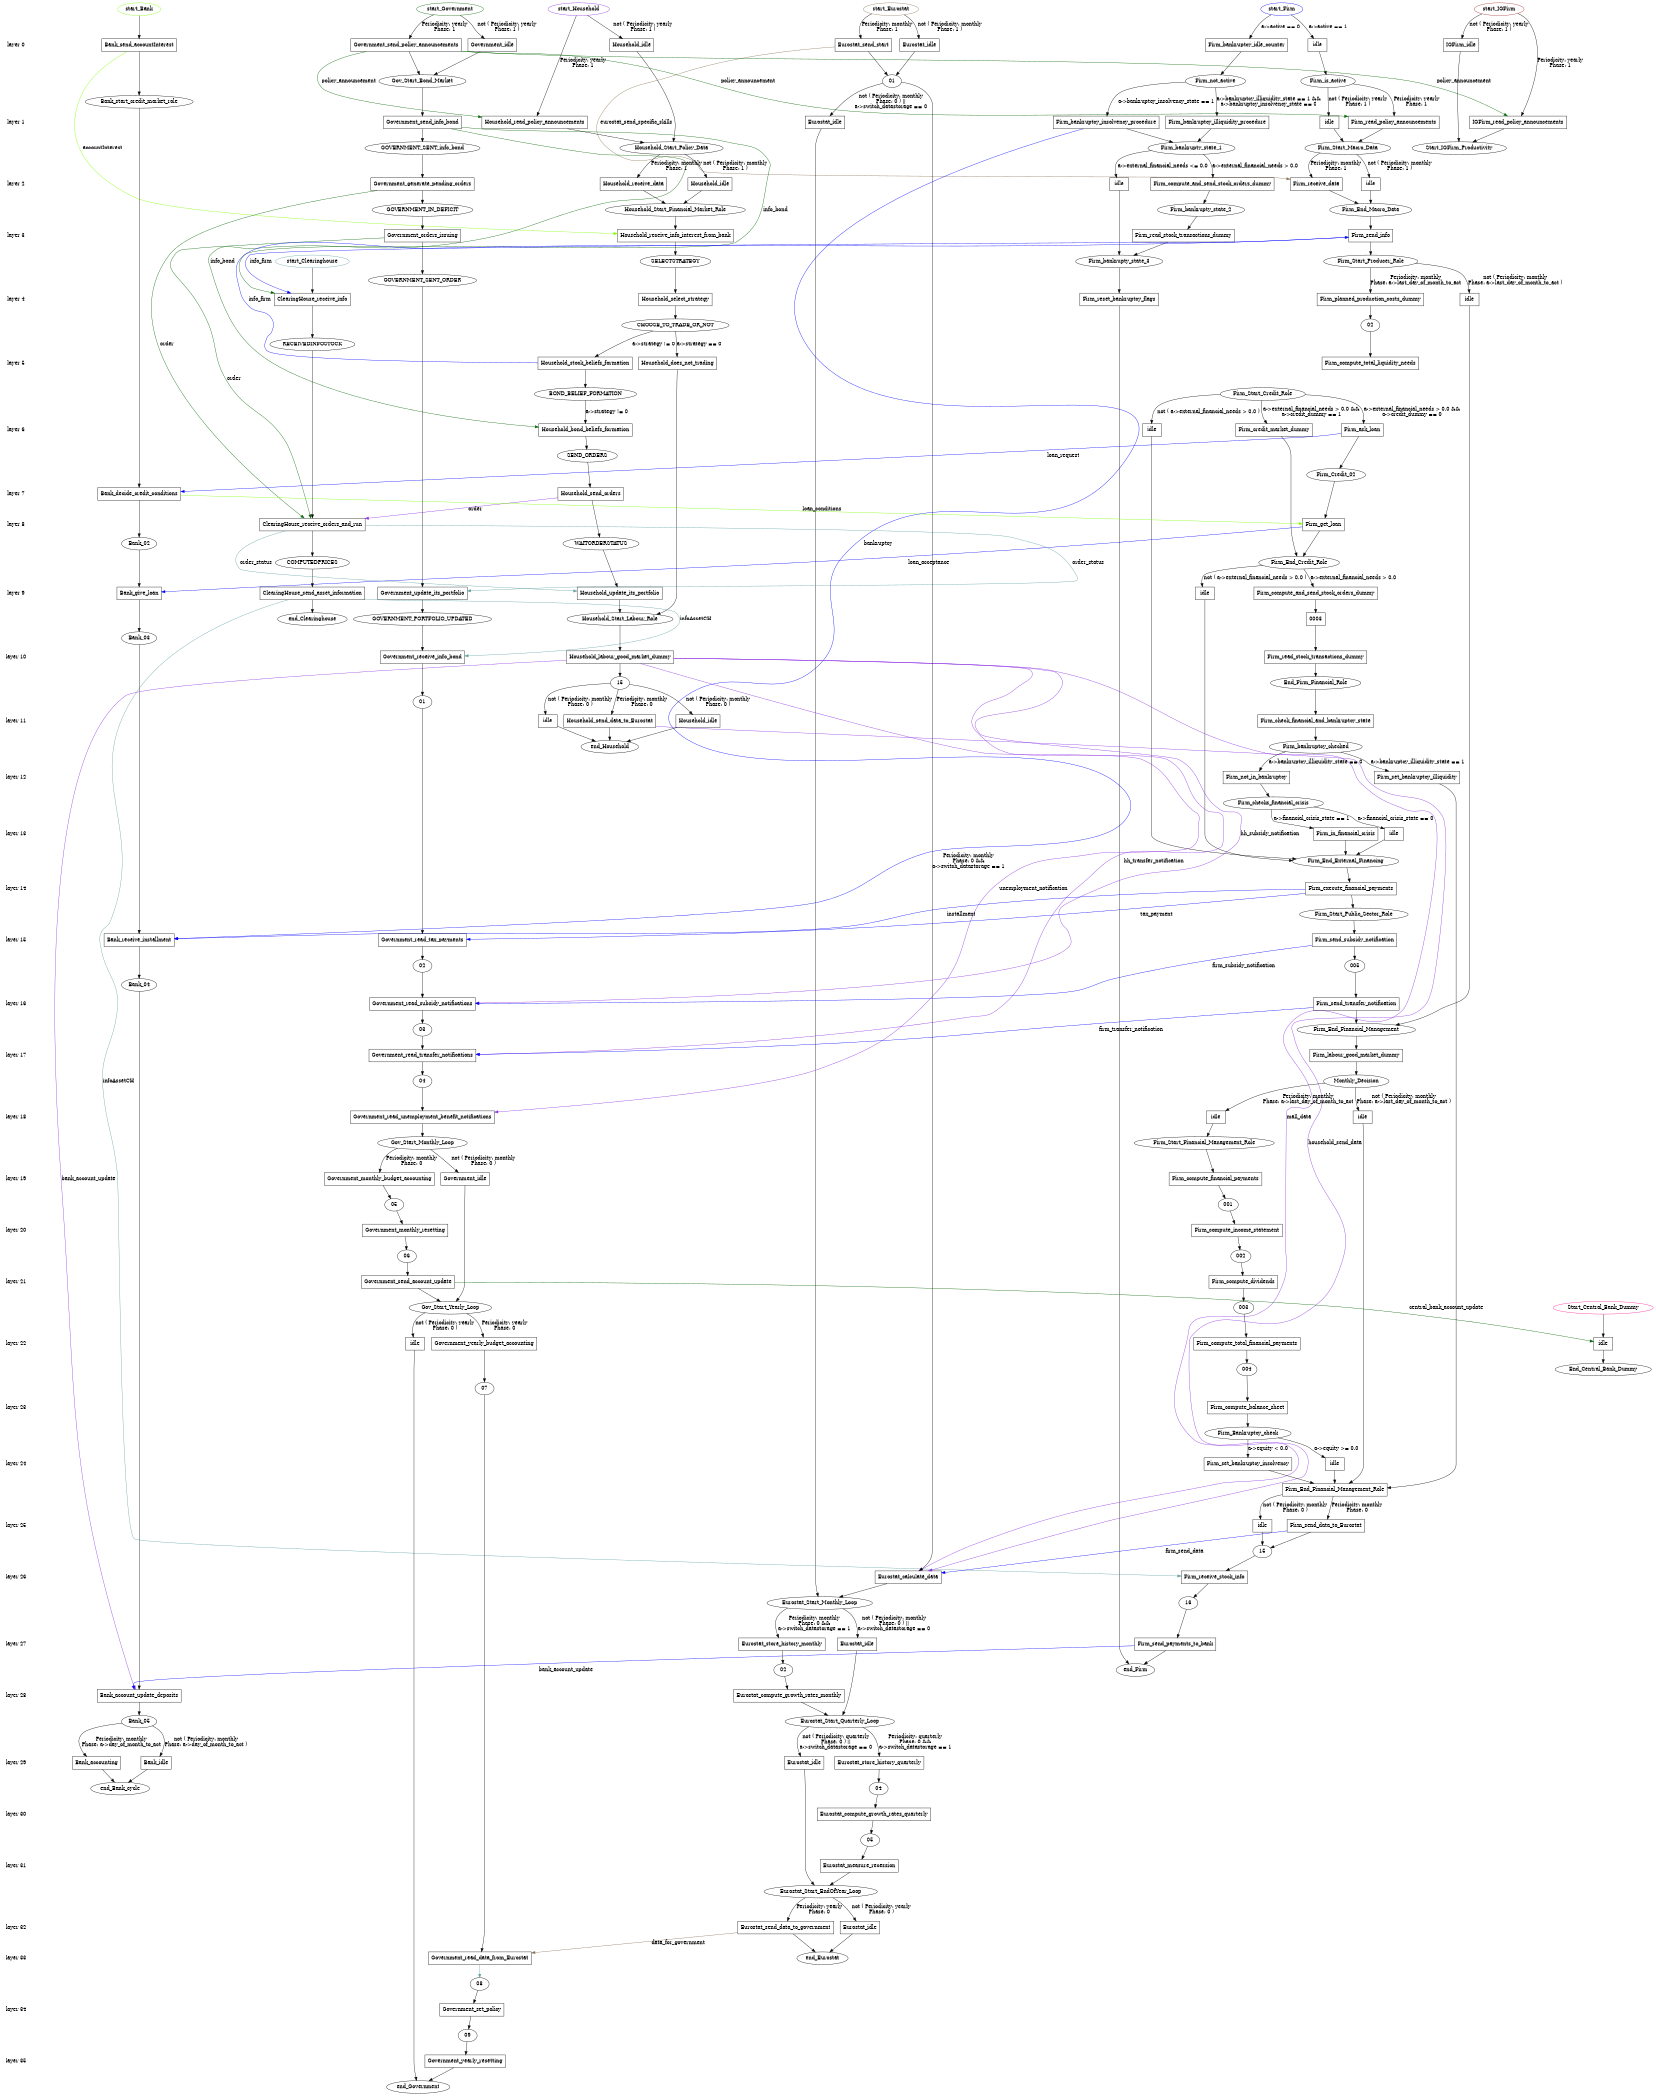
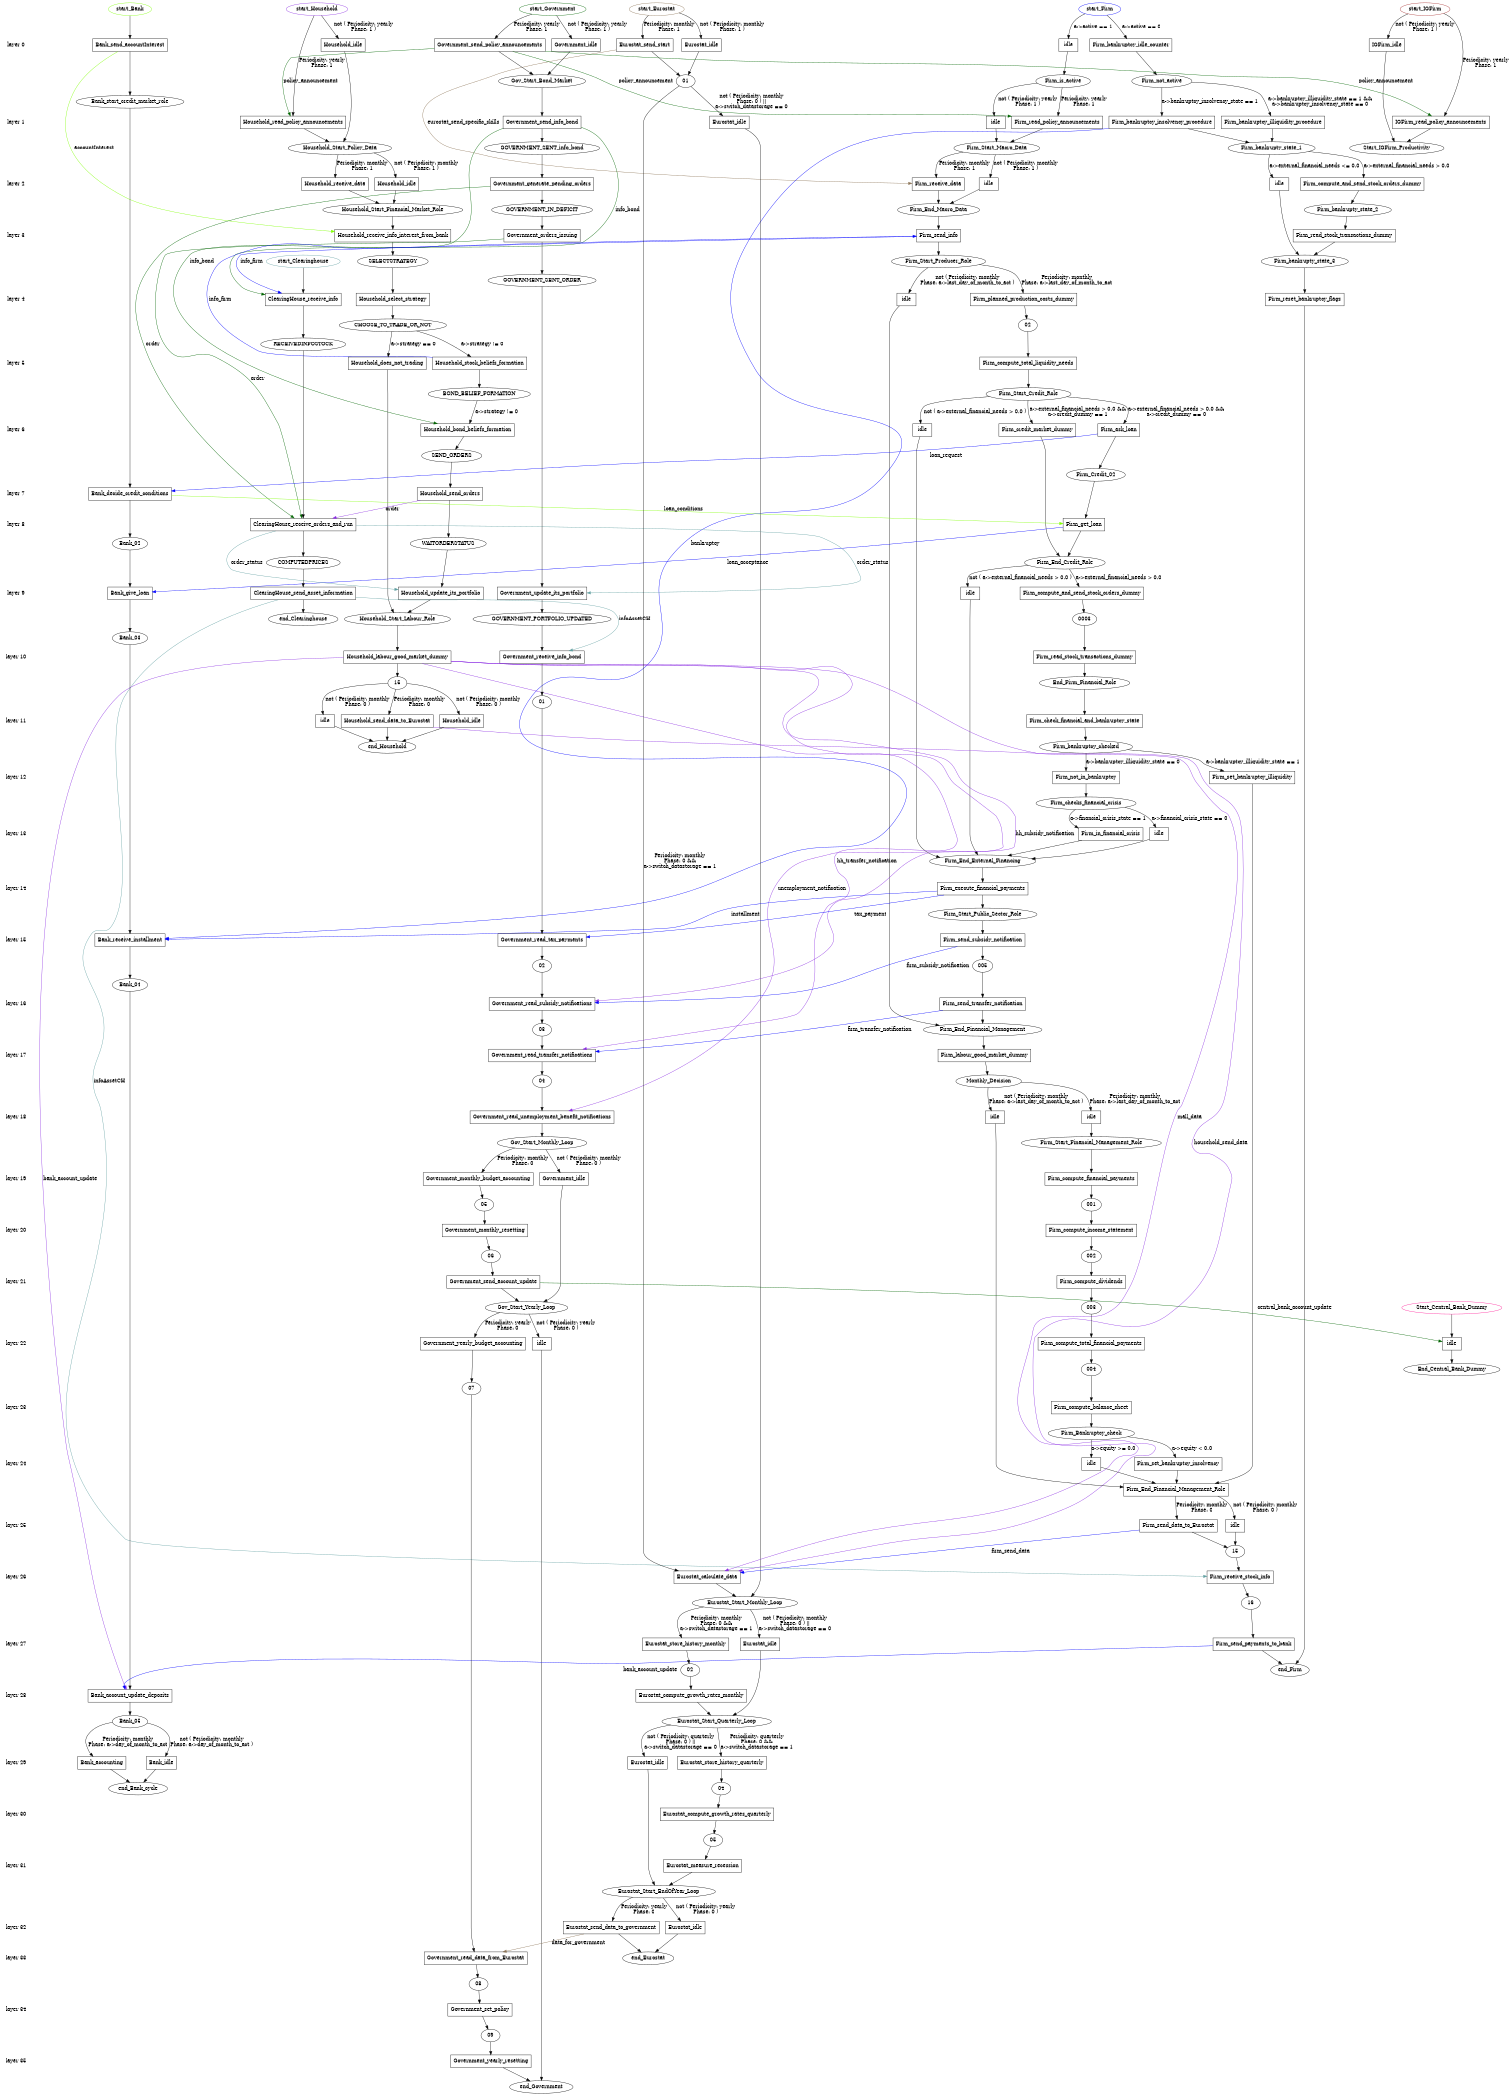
edge "Firm_compute_total_liquidity_needs" -> "Firm_Start_Credit_Role": added
node "0003": shape box -> ellipse
edge "Government_read_data_from_Eurostat" -> "08": color cadetblue -> black
